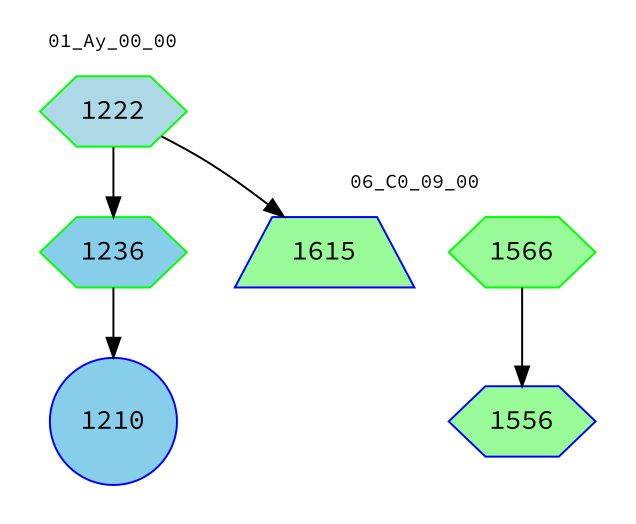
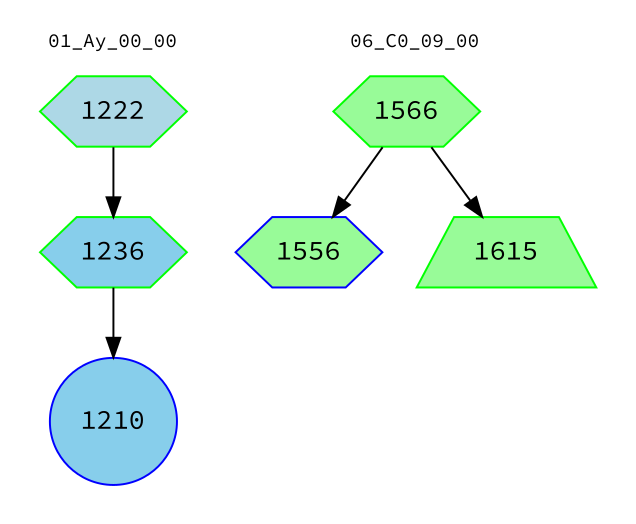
edge "1222" -> "1615": now "1566" -> "1615"
node "1615": color blue -> green
